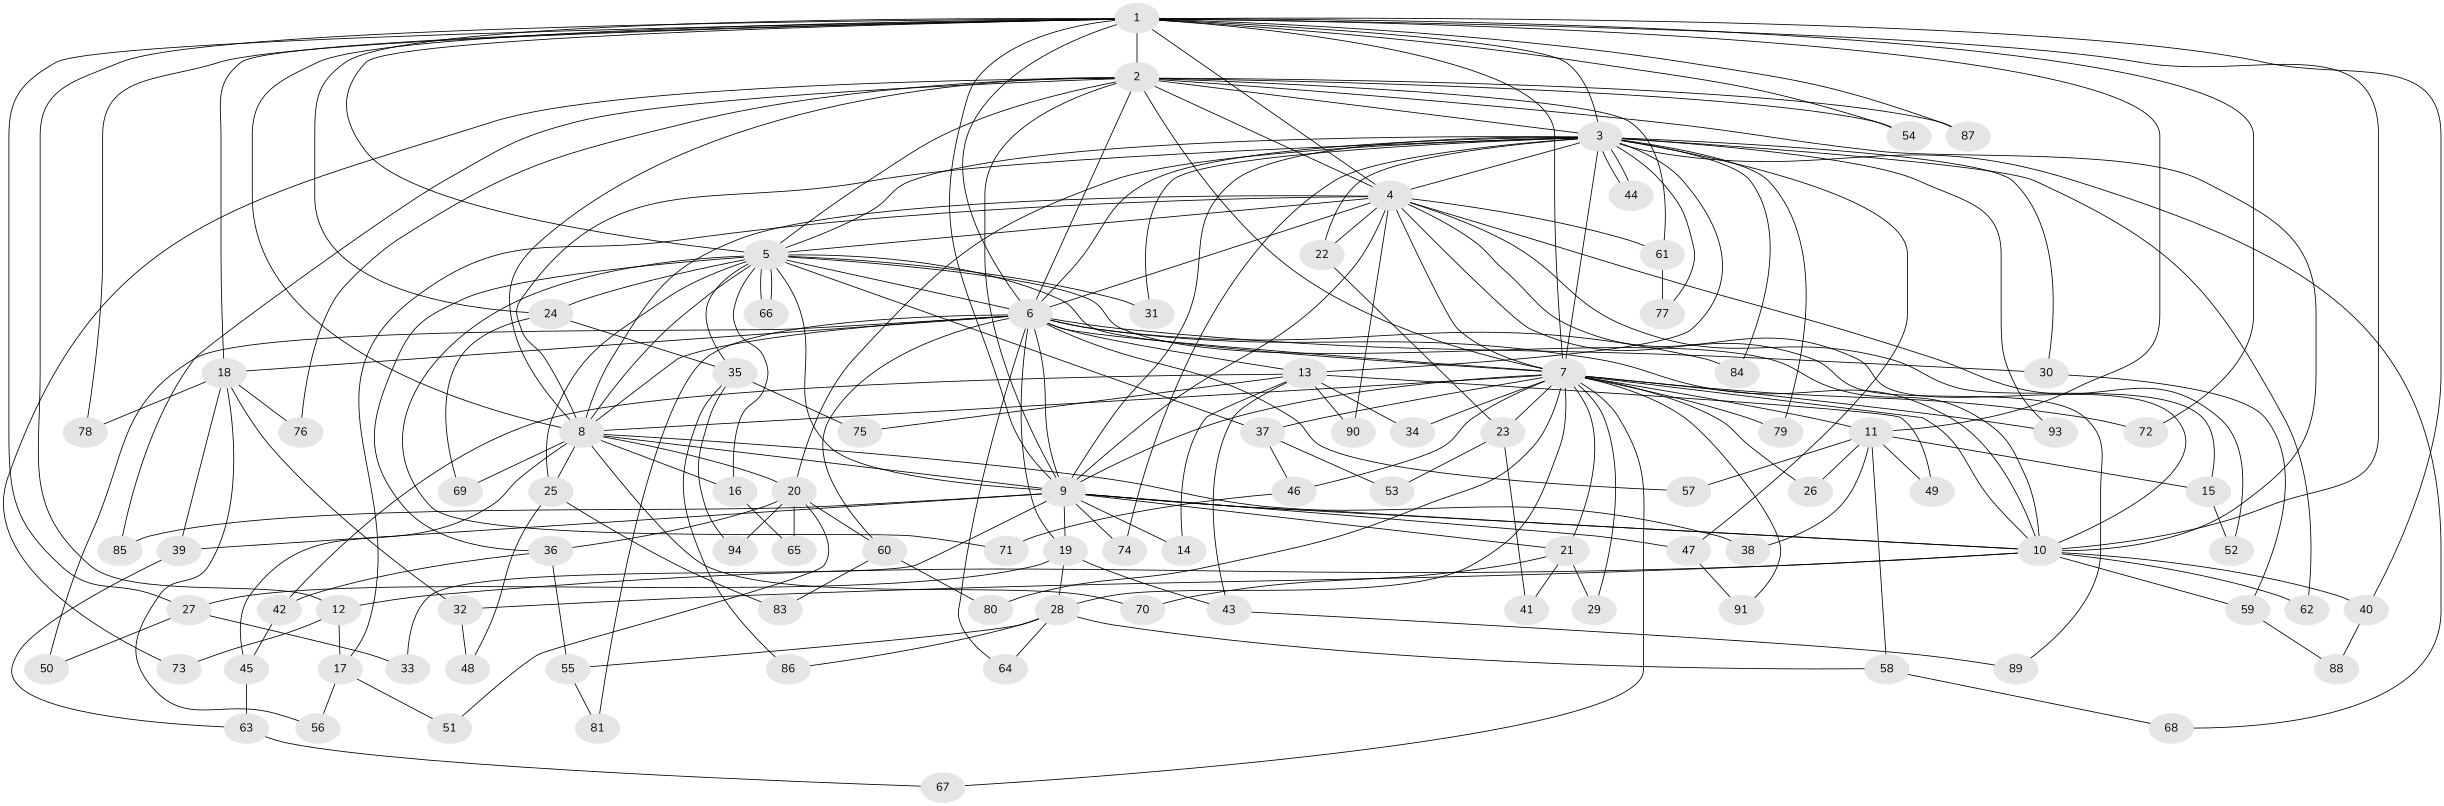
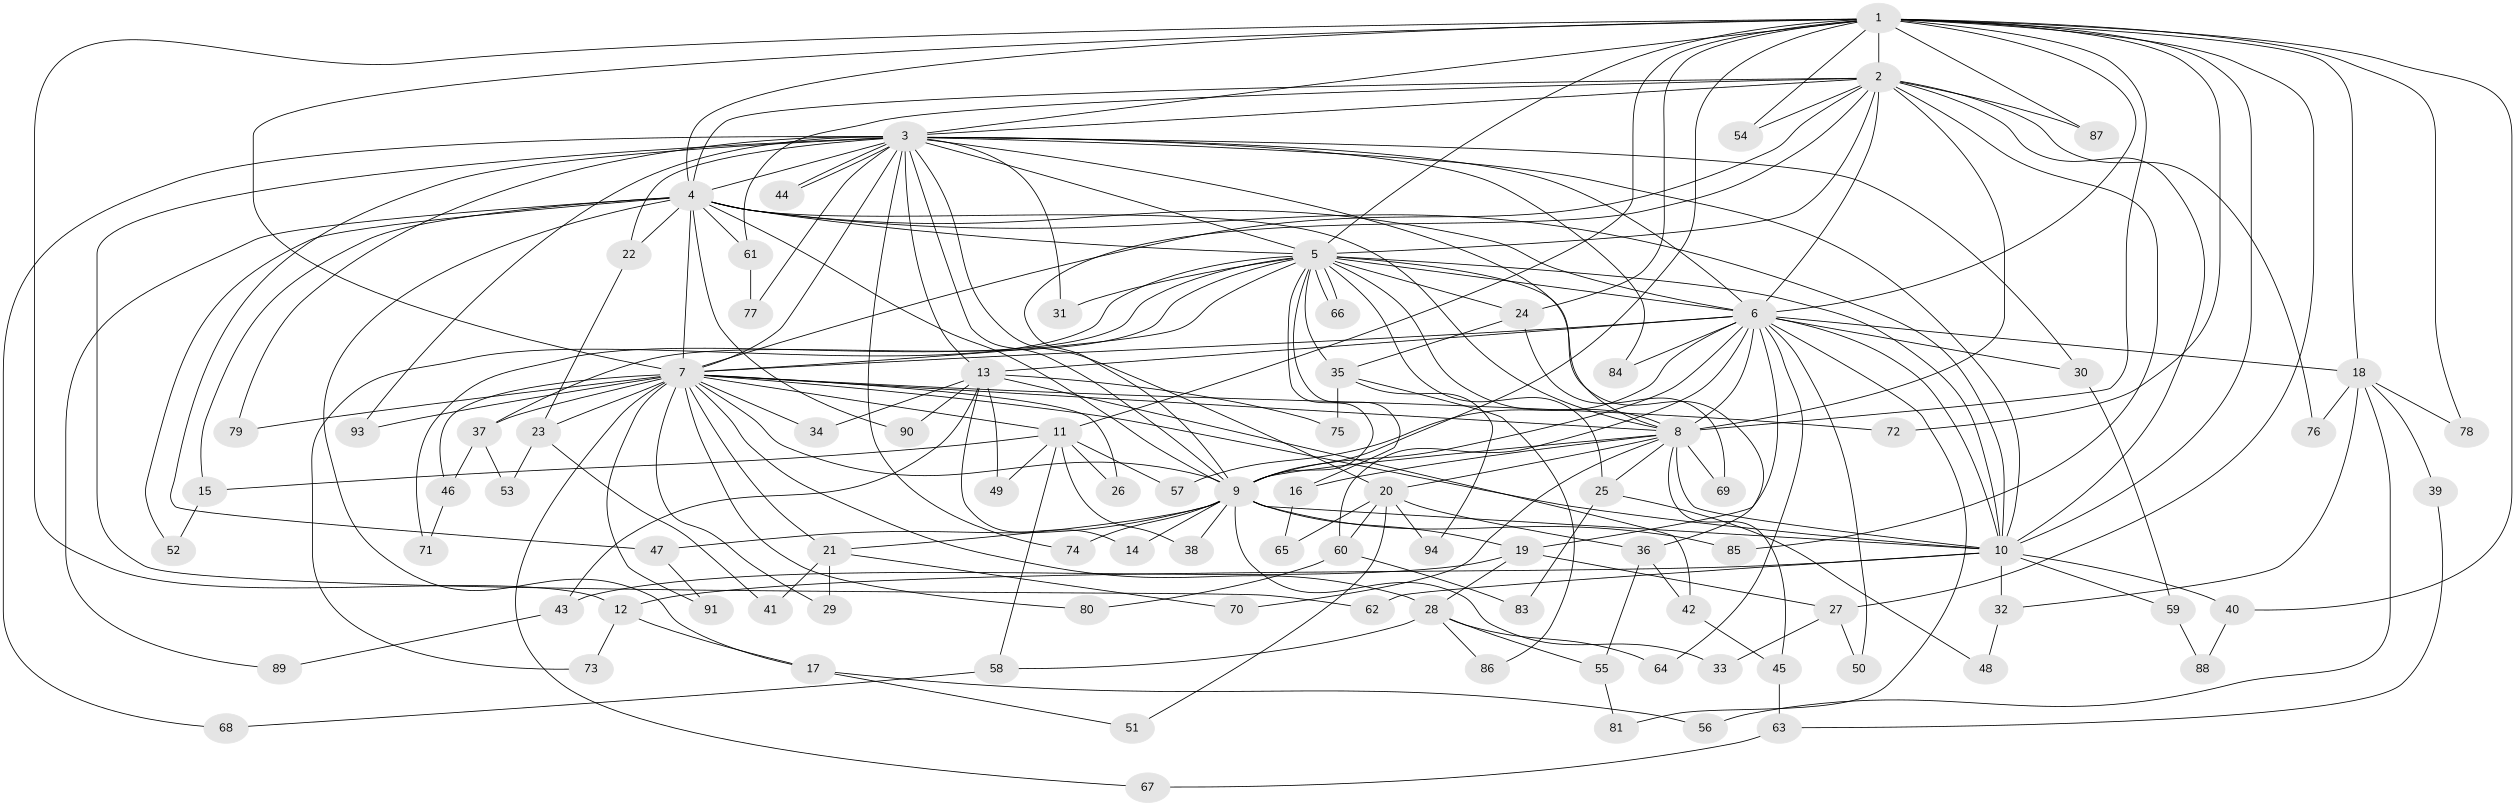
edge "2" -- "73": now "5" -- "73"
edge "3" -- "10": added
edge "9" -- "39": removed
